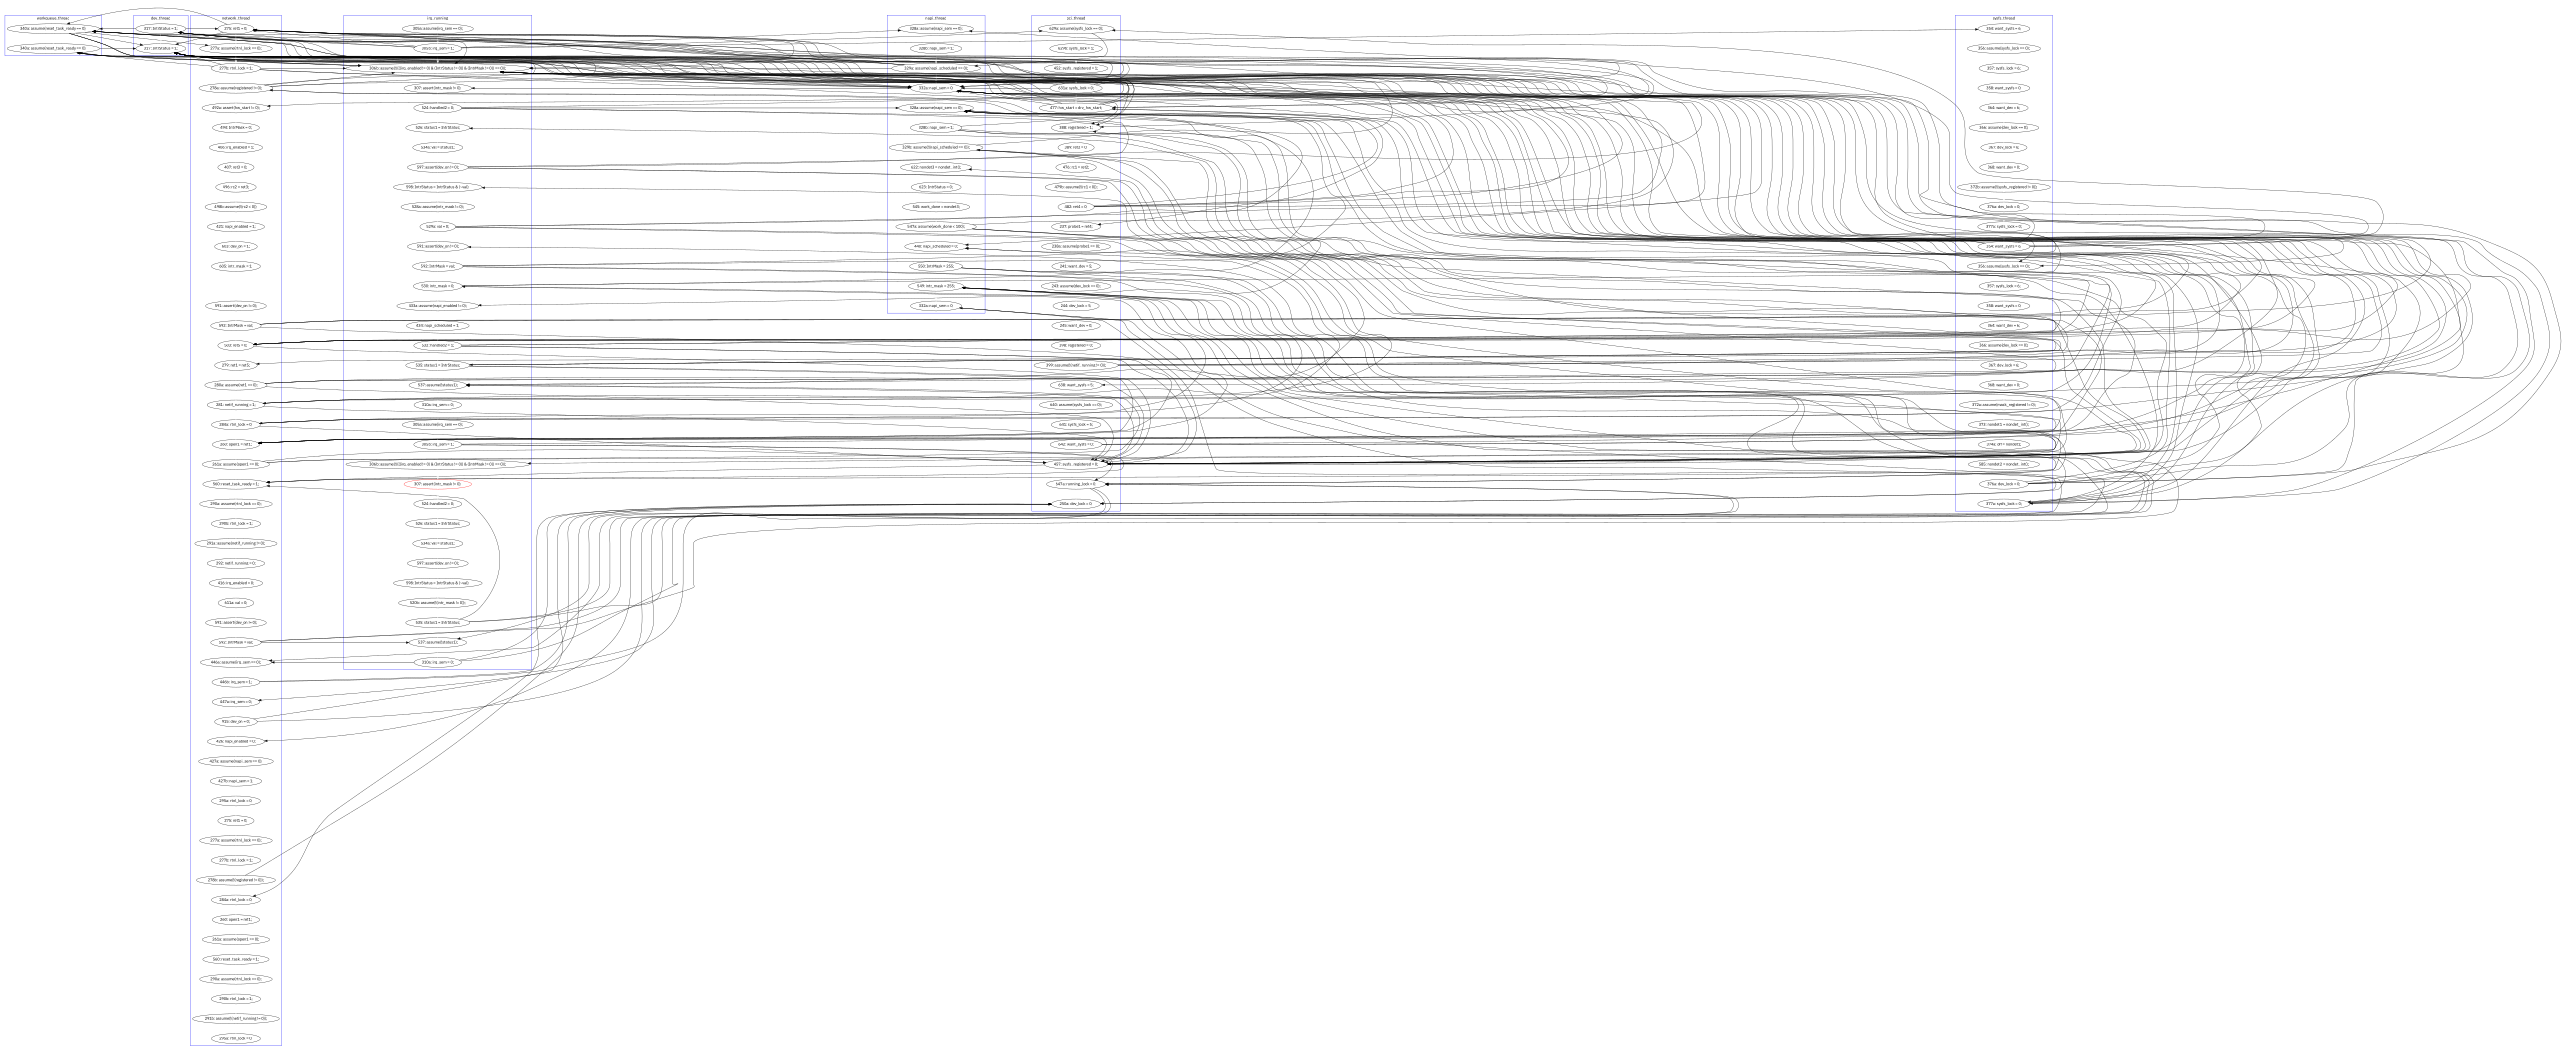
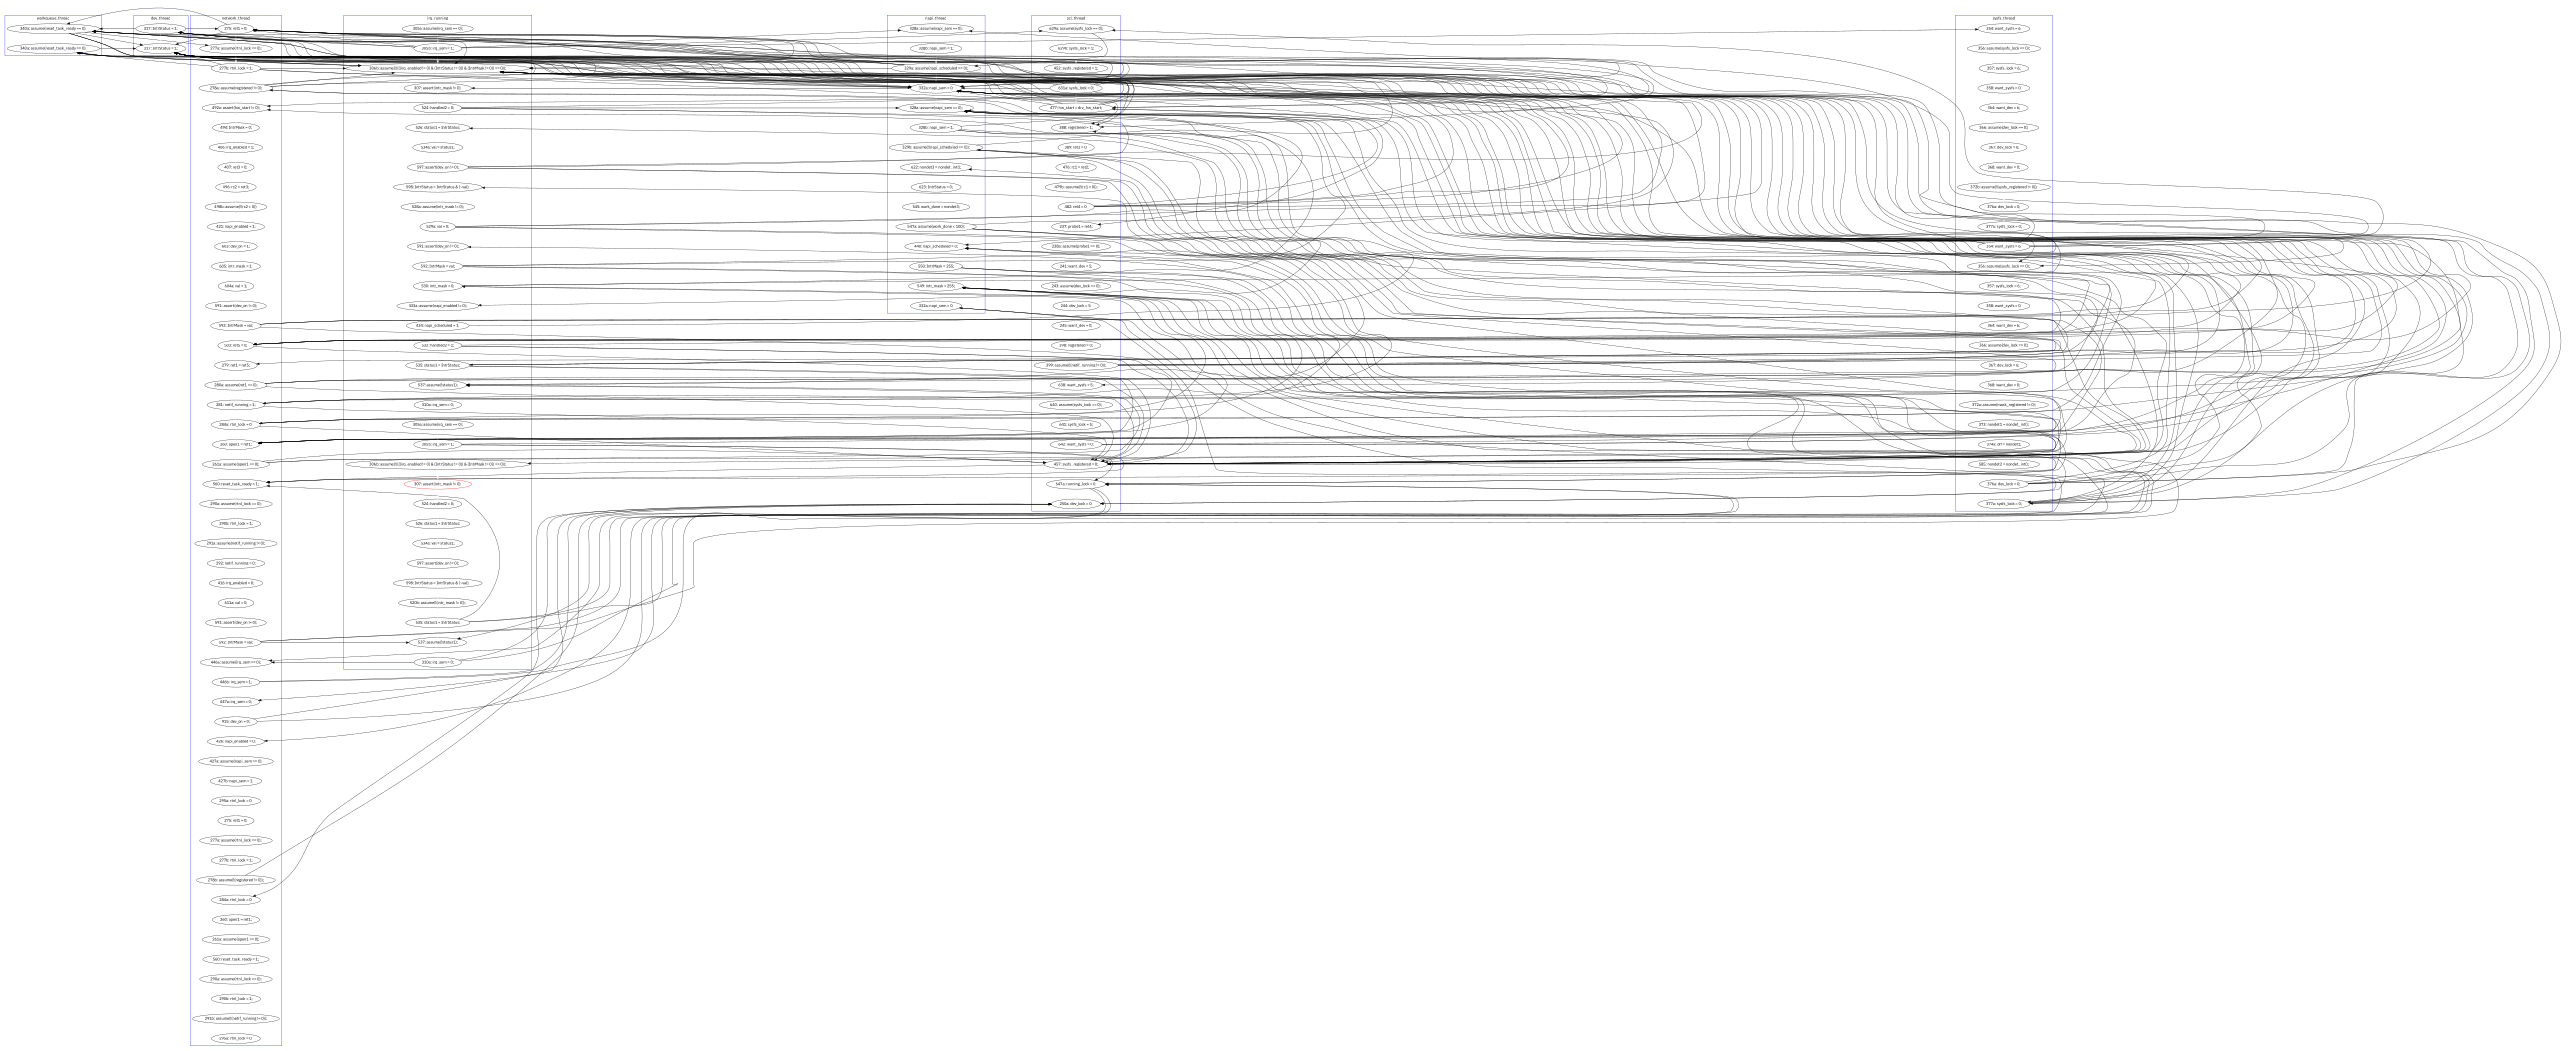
edge "399: assume(!(netif_running != 0));" -> "492a: assert(hw_start != 0);": added
node "604a: val = 1;": added
edge "532: handled2 = 1;" -> "329b: assume(!(napi_scheduled == 0));": now "434: napi_scheduled = 1;" -> "329b: assume(!(napi_scheduled == 0));"
edge "457: sysfs_registered = 0;" -> "440: napi_scheduled = 0;": added
